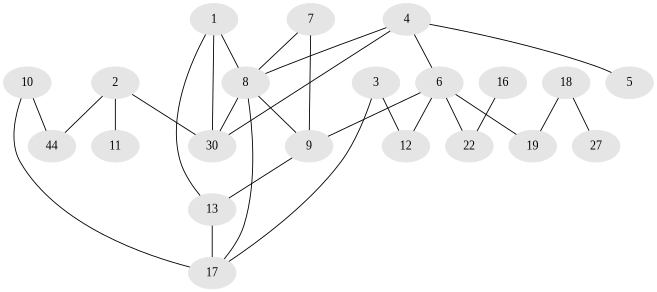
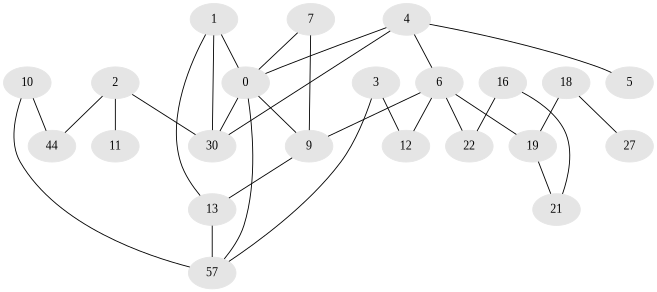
node "8": label "8" -> "0"
node "21": added
node "17": label "17" -> "57"
